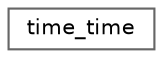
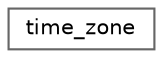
node "time_time": label "time_time" -> "time_zone"
